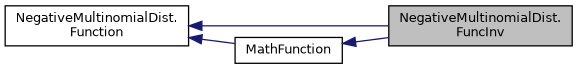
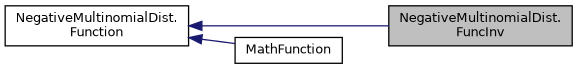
edge "NegativeMultinomialDist. FuncInv" -> "MathFunction": removed
